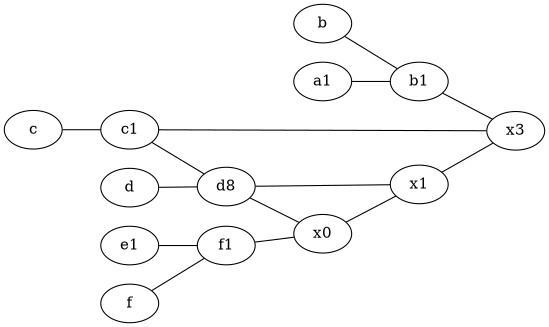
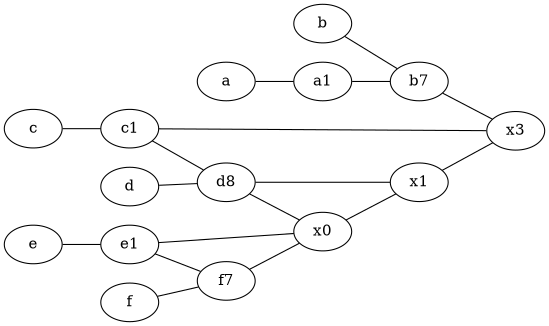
node "a": added
node "b1": label "b1" -> "b7"
edge "x0" -- "e1": added
node "e": added
node "f1": label "f1" -> "f7"
